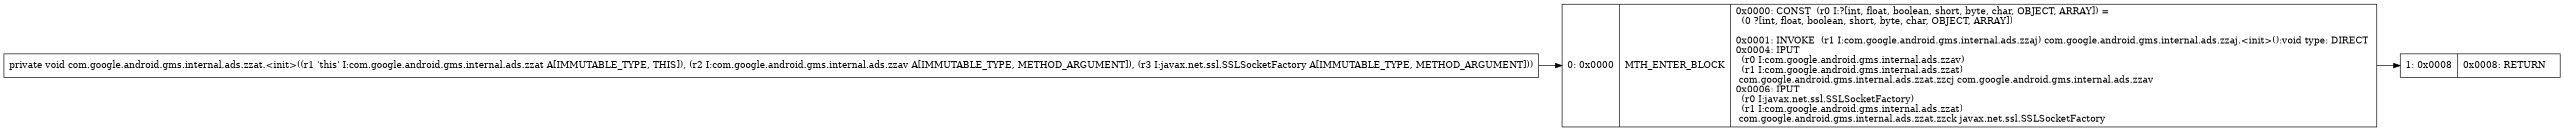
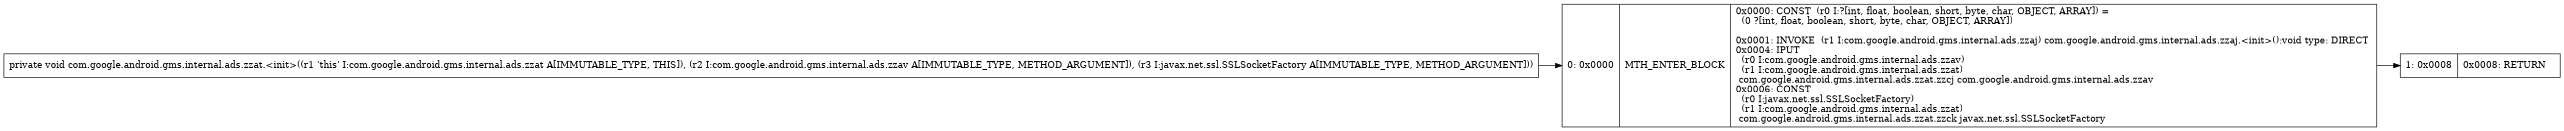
node "0: 0x0000": text "0x0006: IPUT" -> "0x0006: CONST"
